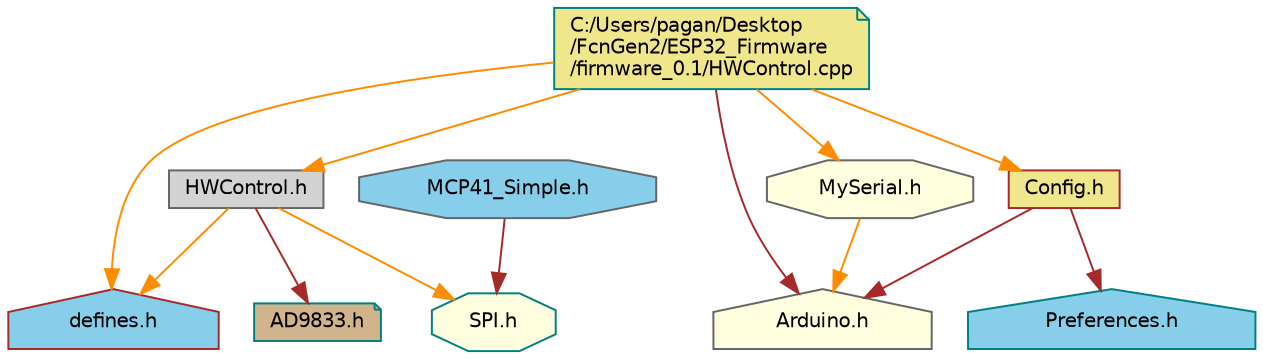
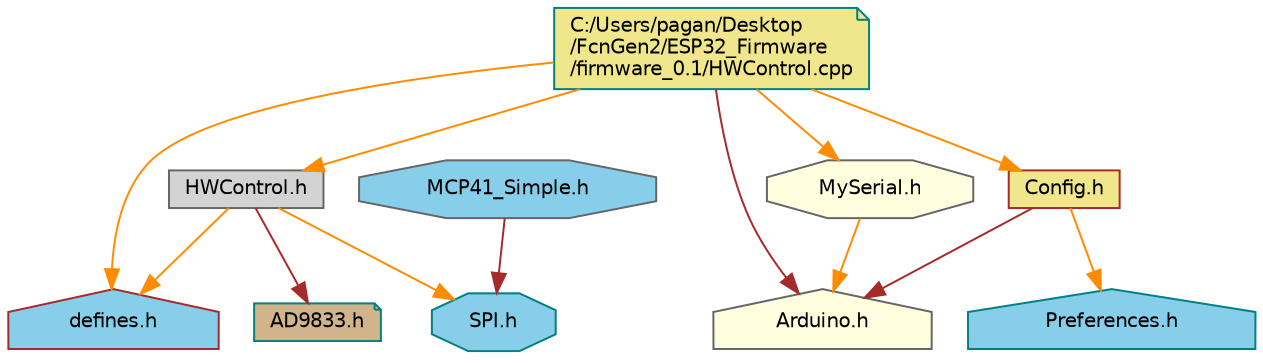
edge "Config.h" -> "Preferences.h": color brown -> darkorange
node "SPI.h": fillcolor lightyellow -> skyblue
